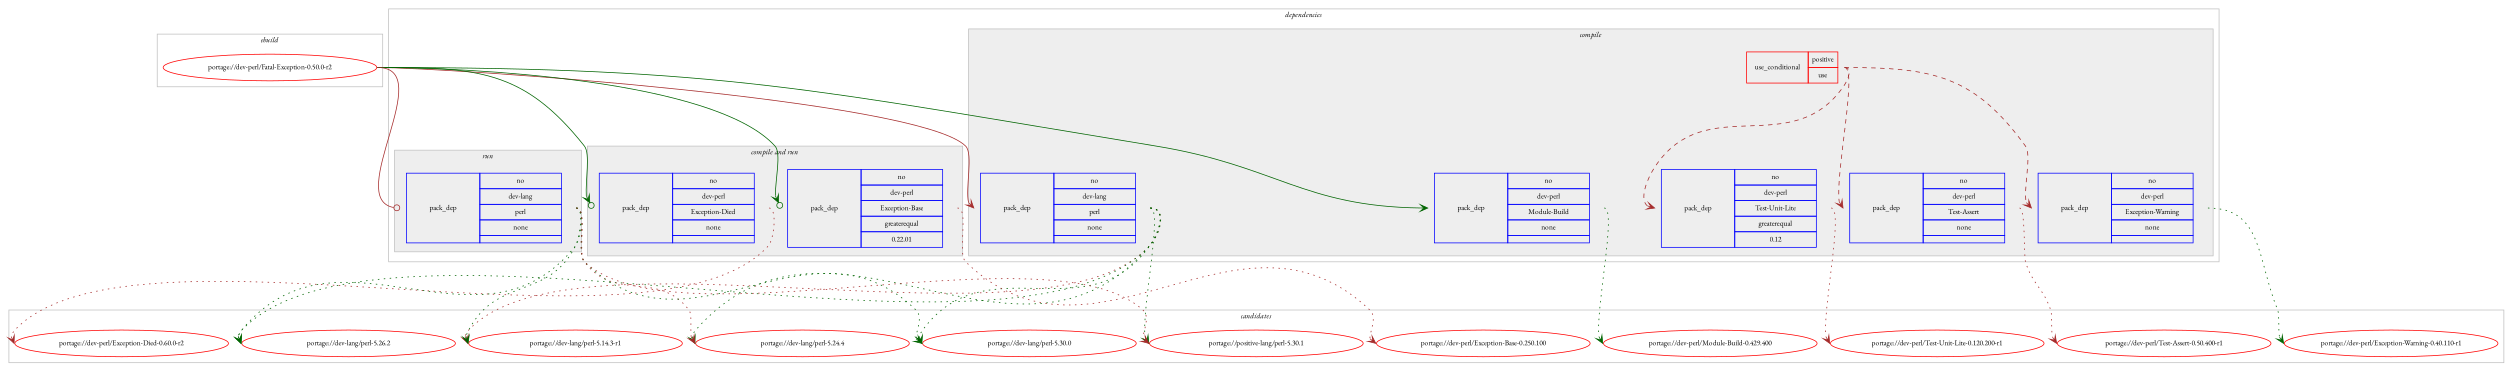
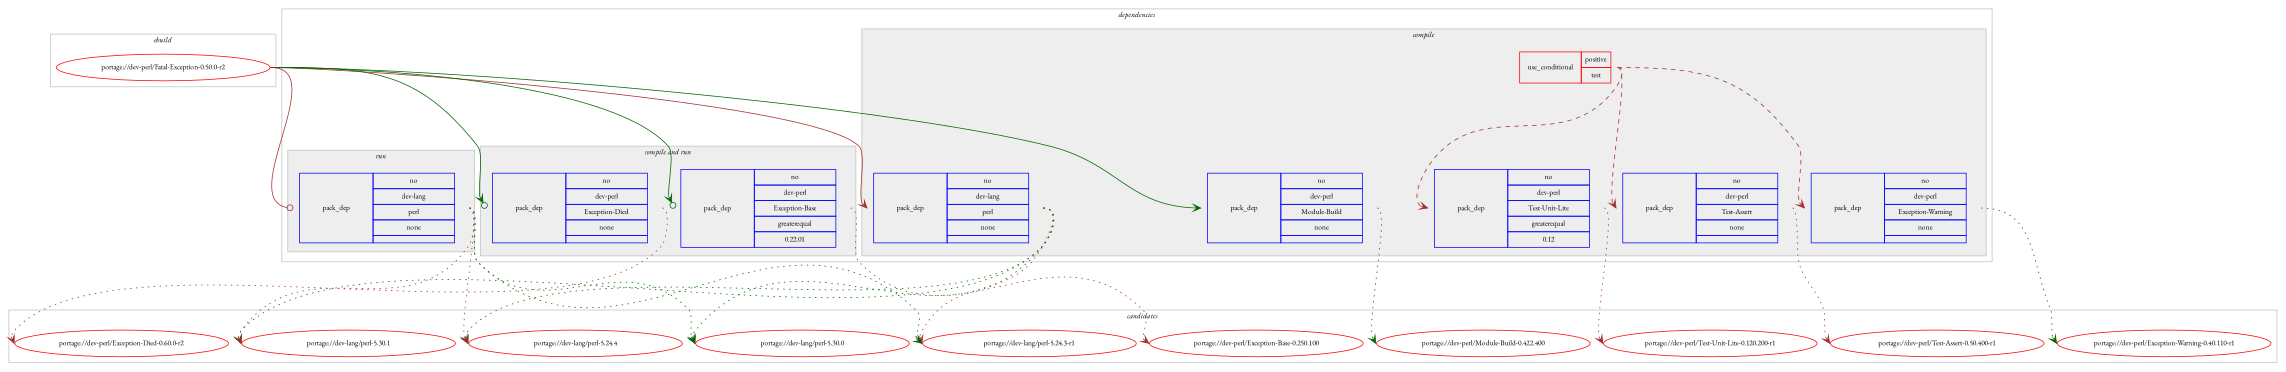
node "use_conditional": text "use" -> "test"
node "portage://dev-lang/perl-5.26.2": removed
node "portage://dev-lang/perl-5.14.3-r1": label "portage://dev-lang/perl-5.14.3-r1" -> "portage://dev-lang/perl-5.24.3-r1"
node "portage://positive-lang/perl-5.30.1": label "portage://positive-lang/perl-5.30.1" -> "portage://dev-lang/perl-5.30.1"
node "portage://dev-perl/Module-Build-0.429.400": label "portage://dev-perl/Module-Build-0.429.400" -> "portage://dev-perl/Module-Build-0.422.400"
